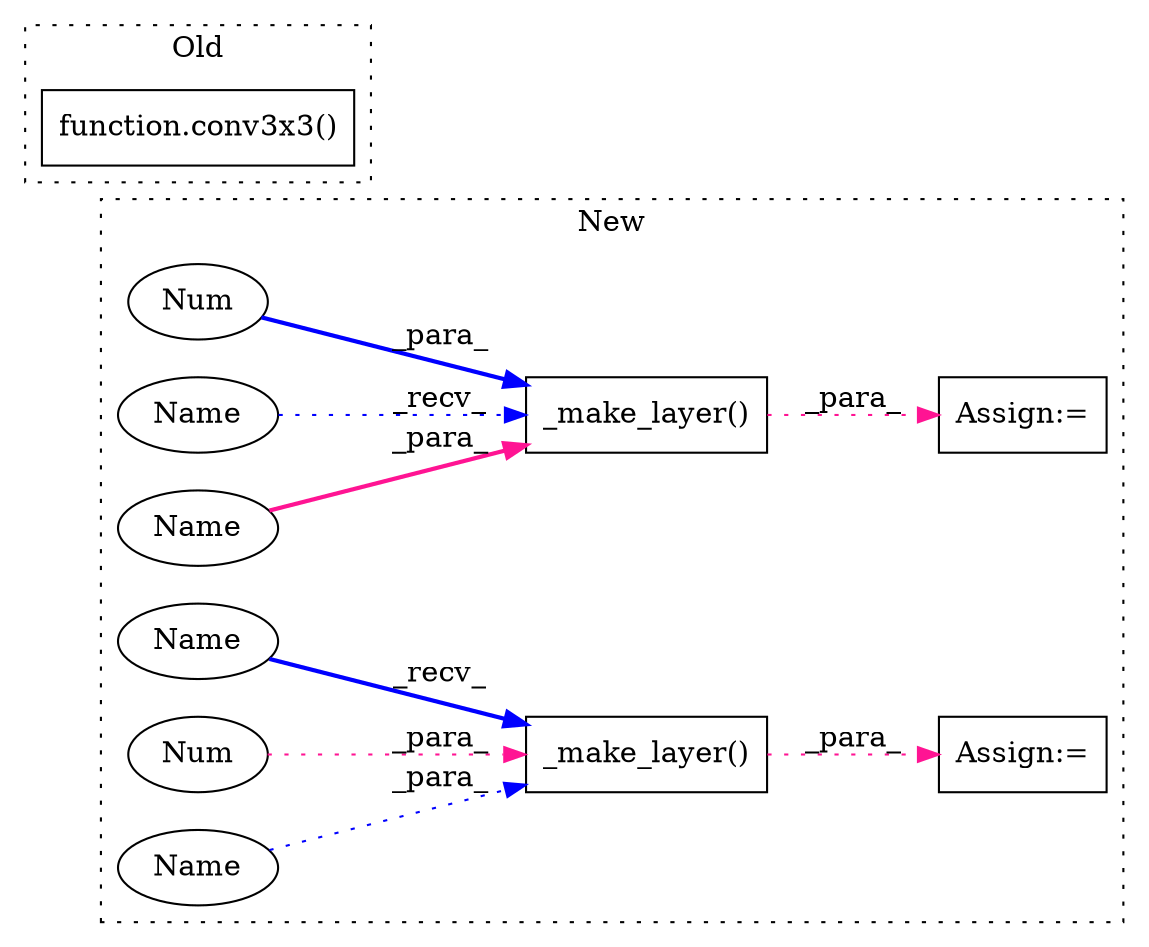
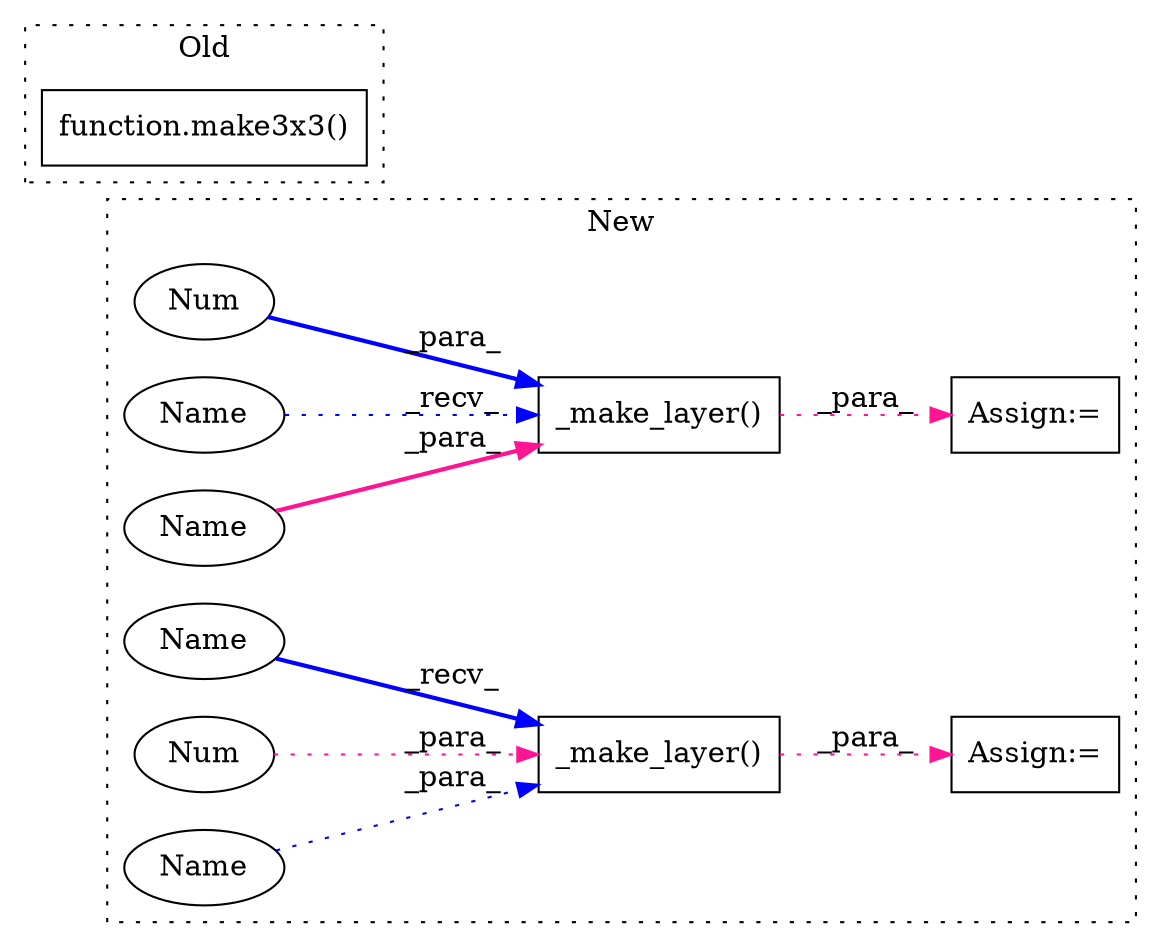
node "function.conv3x3()": label "function.conv3x3()" -> "function.make3x3()"
